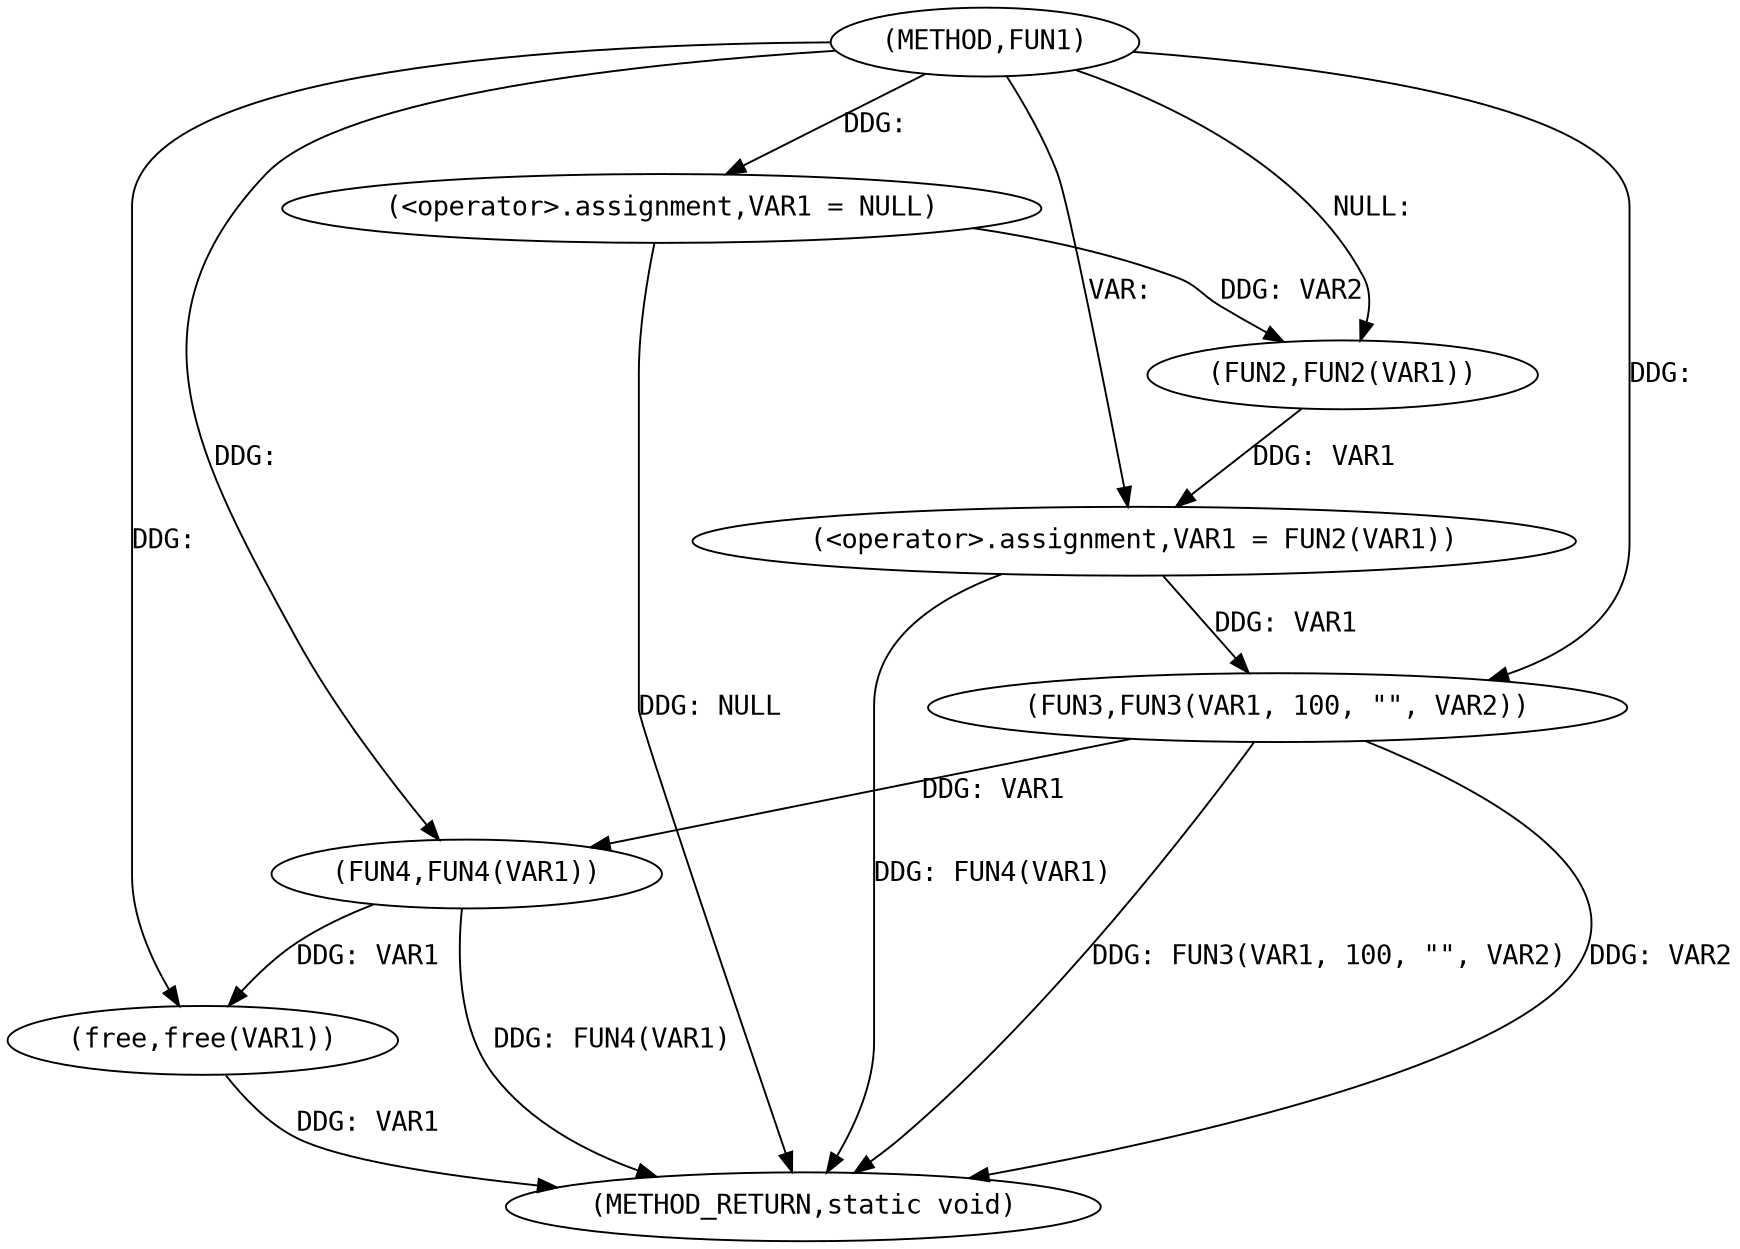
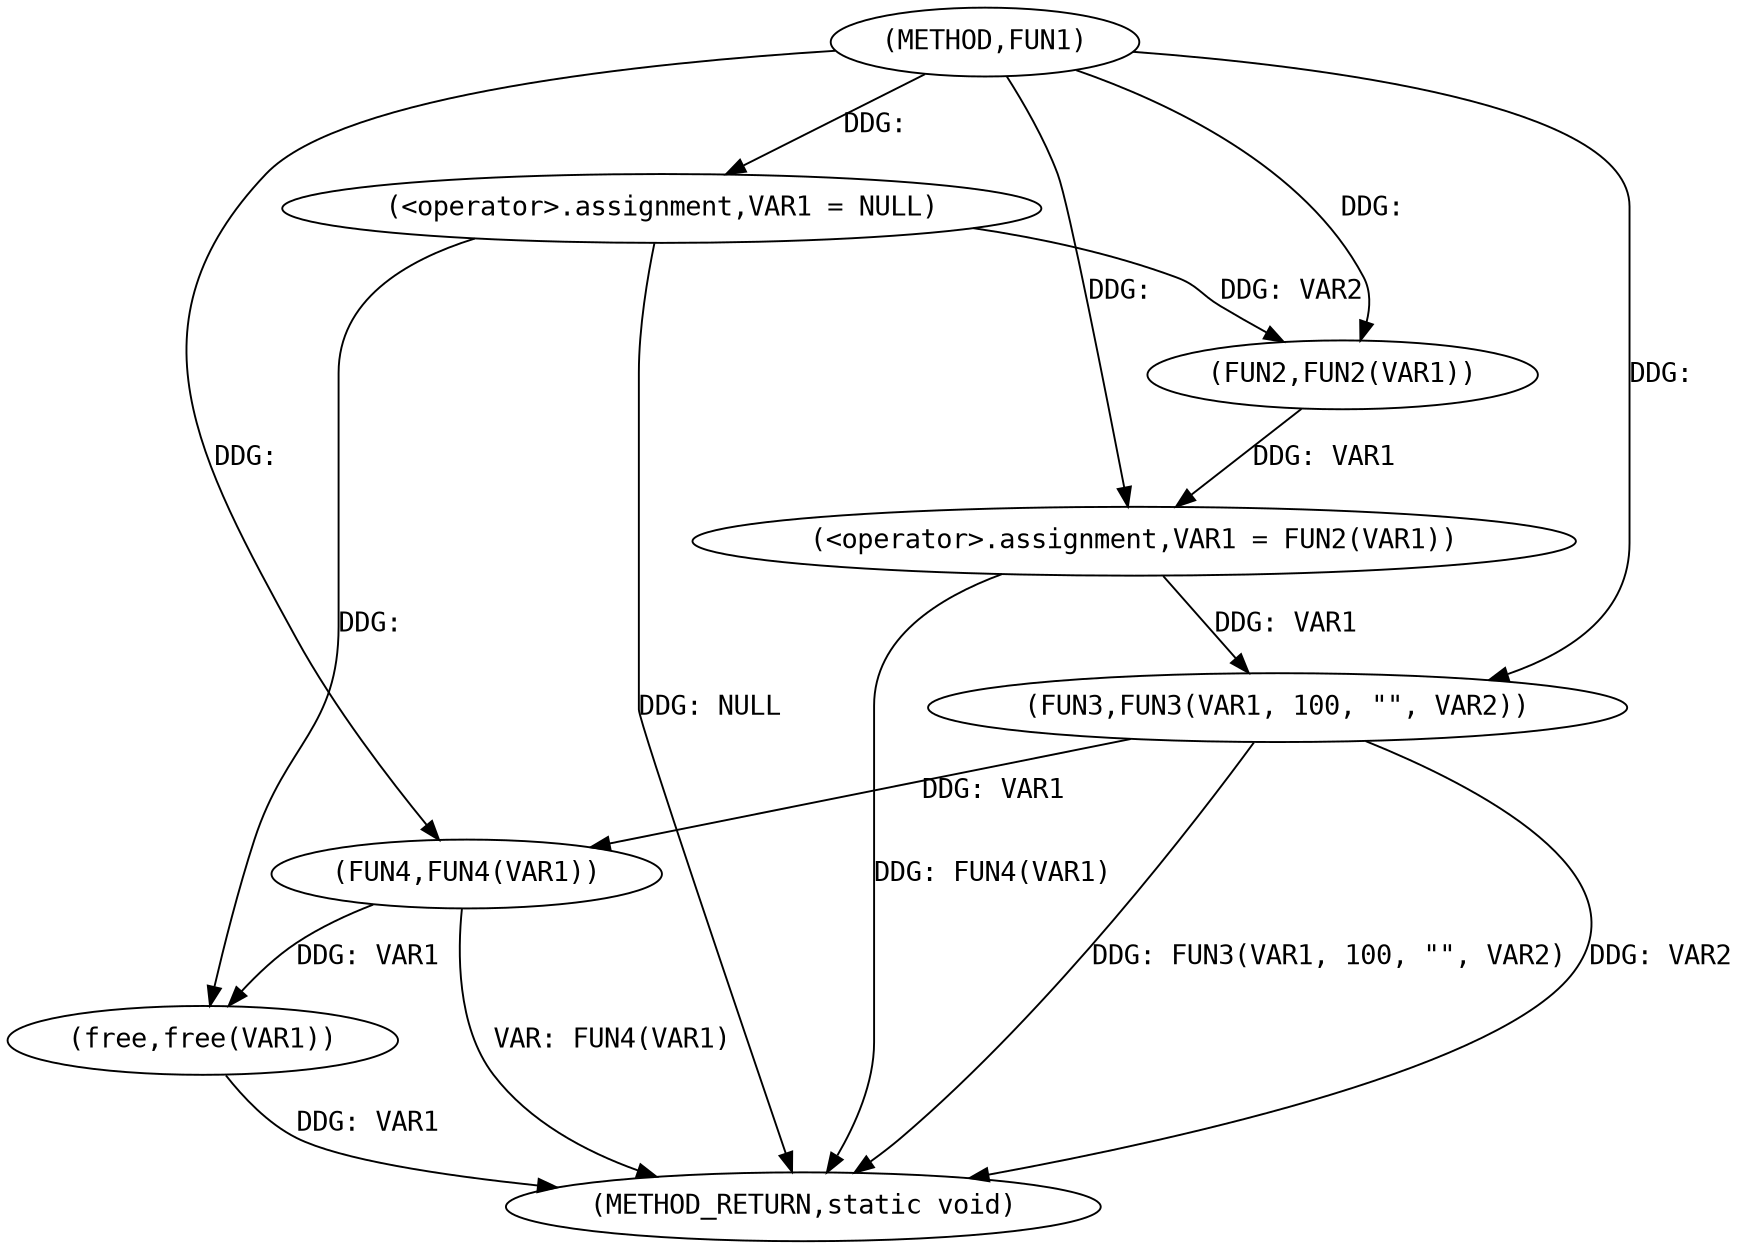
edge "(METHOD,FUN1)" -> "(FUN2,FUN2(VAR1))": label "NULL: " -> "DDG: "
edge "(METHOD,FUN1)" -> "(free,free(VAR1))": now "(<operator>.assignment,VAR1 = NULL)" -> "(free,free(VAR1))"
edge "(METHOD,FUN1)" -> "(<operator>.assignment,VAR1 = FUN2(VAR1))": label "VAR: " -> "DDG: "
edge "(FUN4,FUN4(VAR1))" -> "(METHOD_RETURN,static void)": label "DDG: FUN4(VAR1)" -> "VAR: FUN4(VAR1)"
